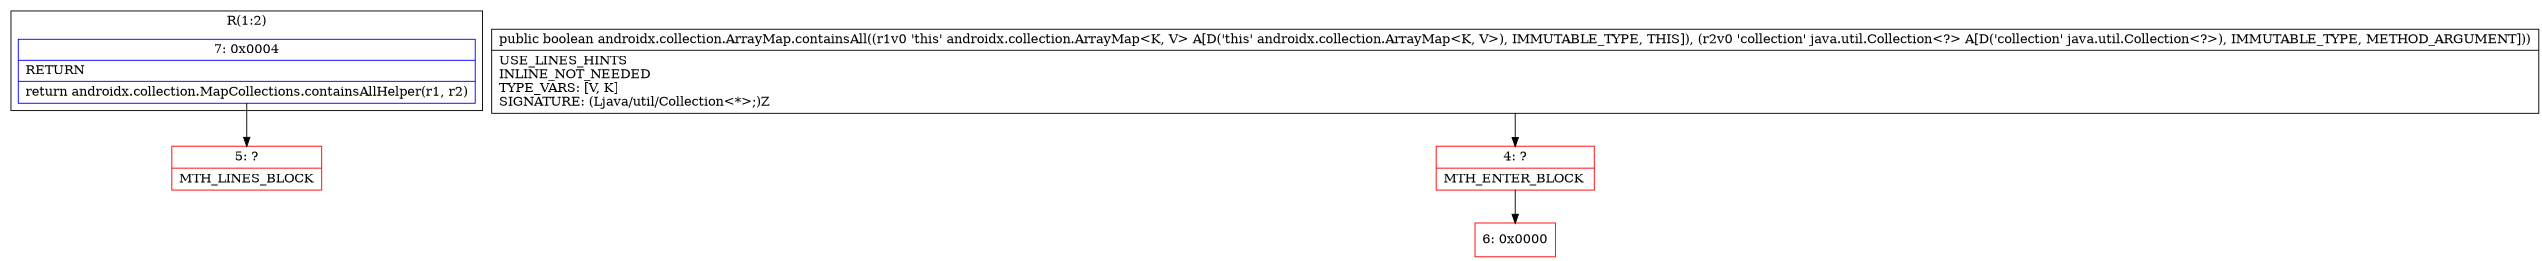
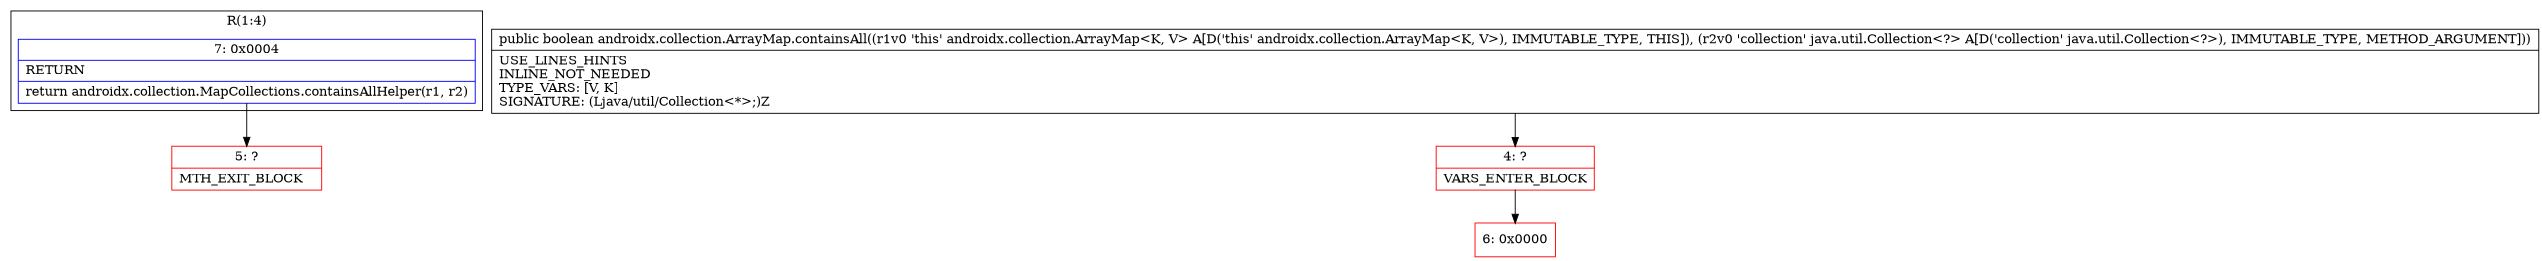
cluster "R(1:2)": label "R(1:2)" -> "R(1:4)"
node "5: ?": text "MTH_LINES_BLOCK" -> "MTH_EXIT_BLOCK"
node "4: ?": text "MTH_ENTER_BLOCK" -> "VARS_ENTER_BLOCK"
